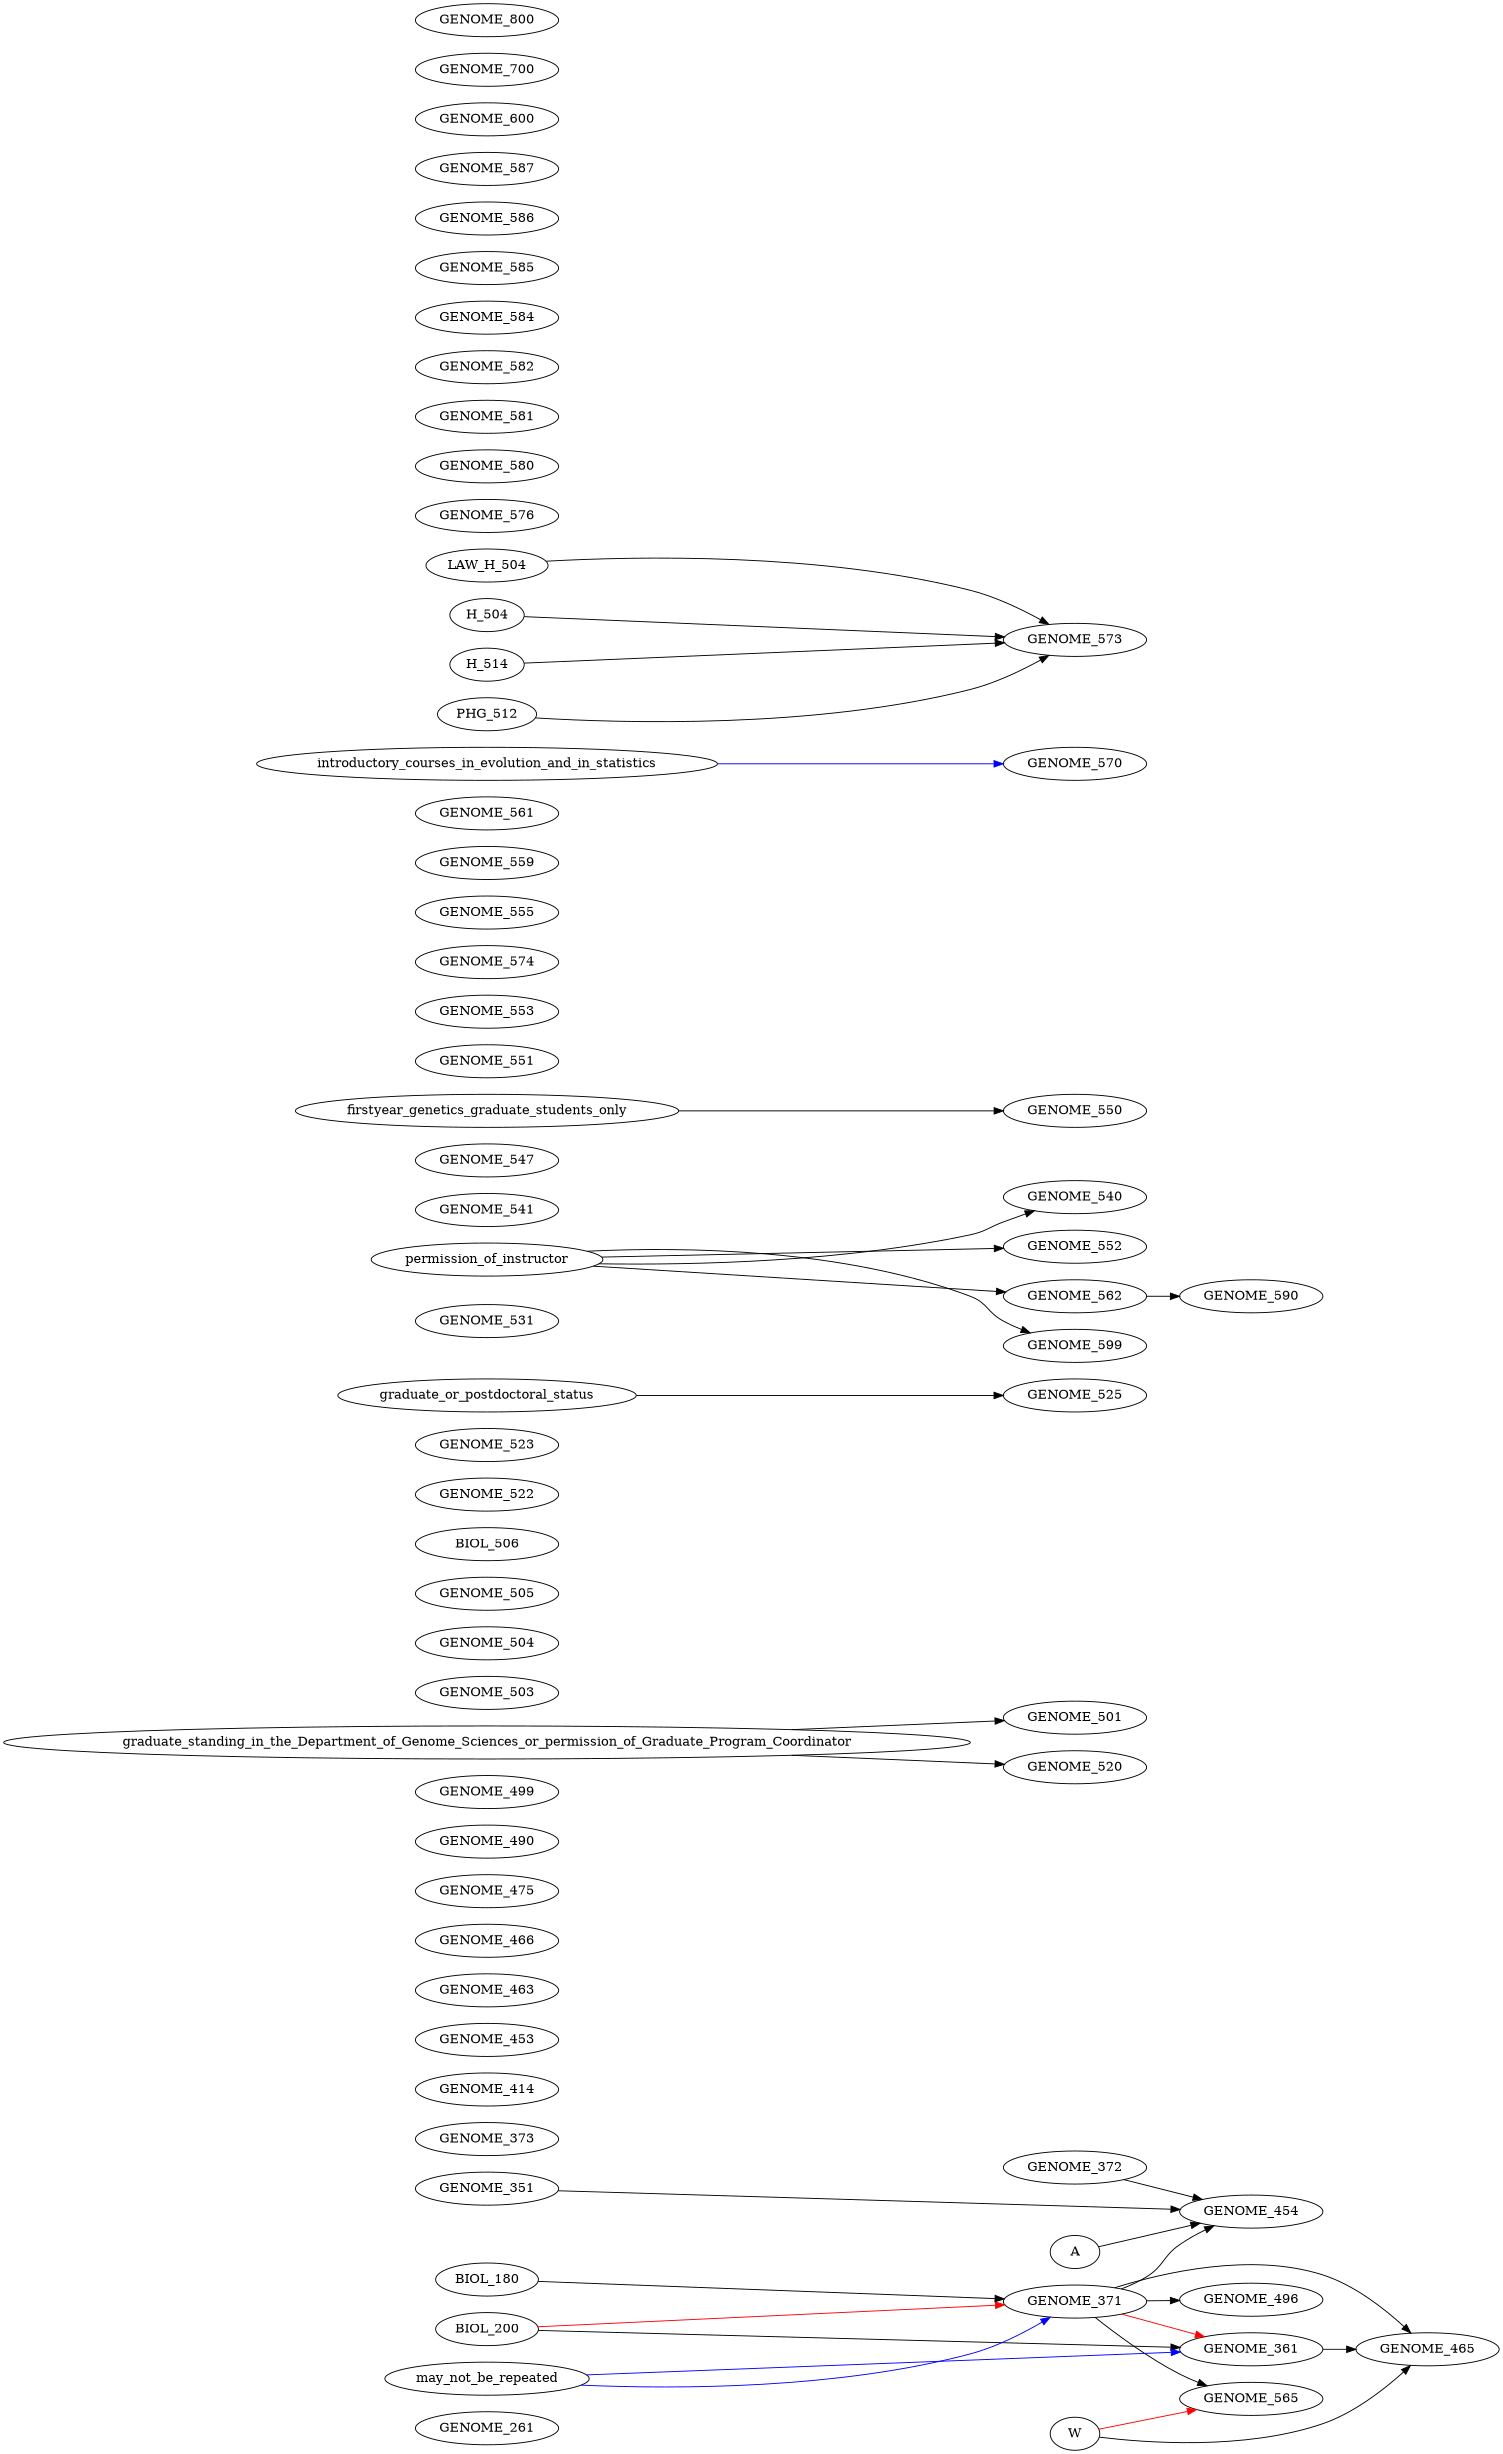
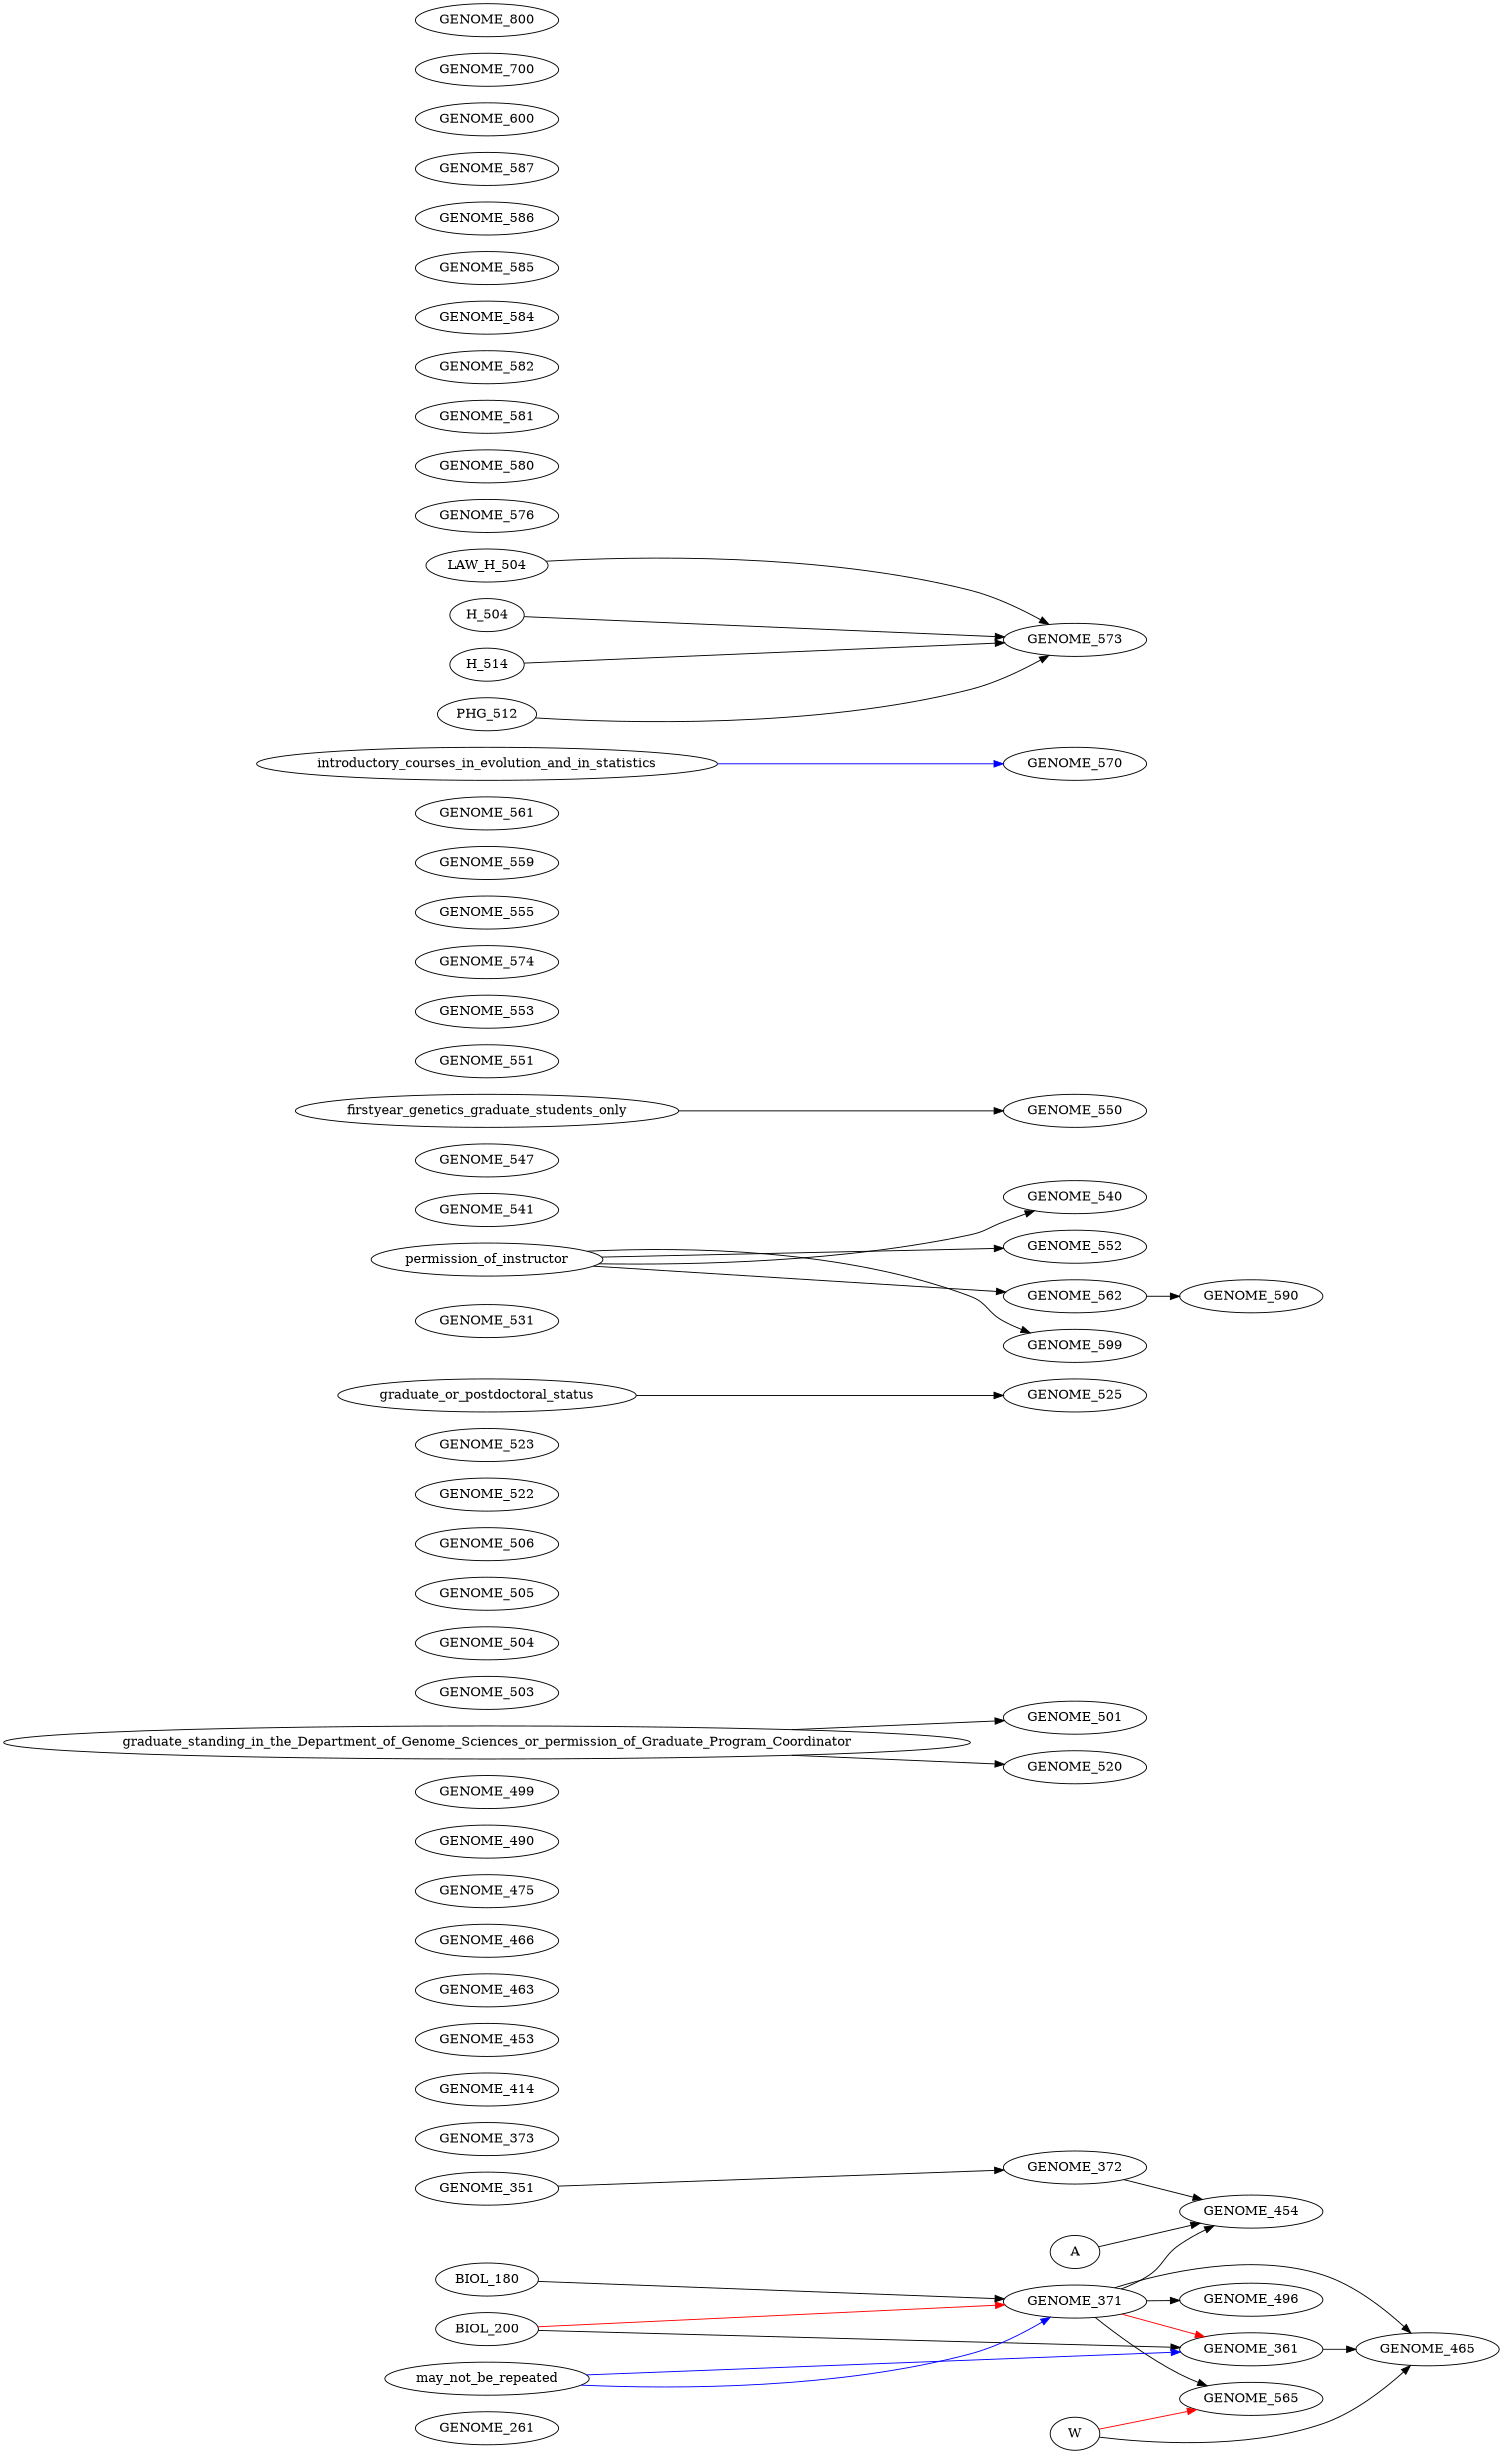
node "BIOL_506": label "BIOL_506" -> "GENOME_506"
edge "GENOME_351" -> "GENOME_454": now "GENOME_351" -> "GENOME_372"
